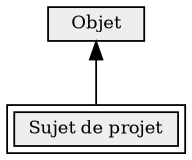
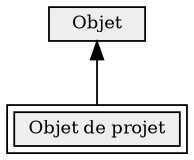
node "Sujet de projet": label "Sujet de projet" -> "Objet de projet"
